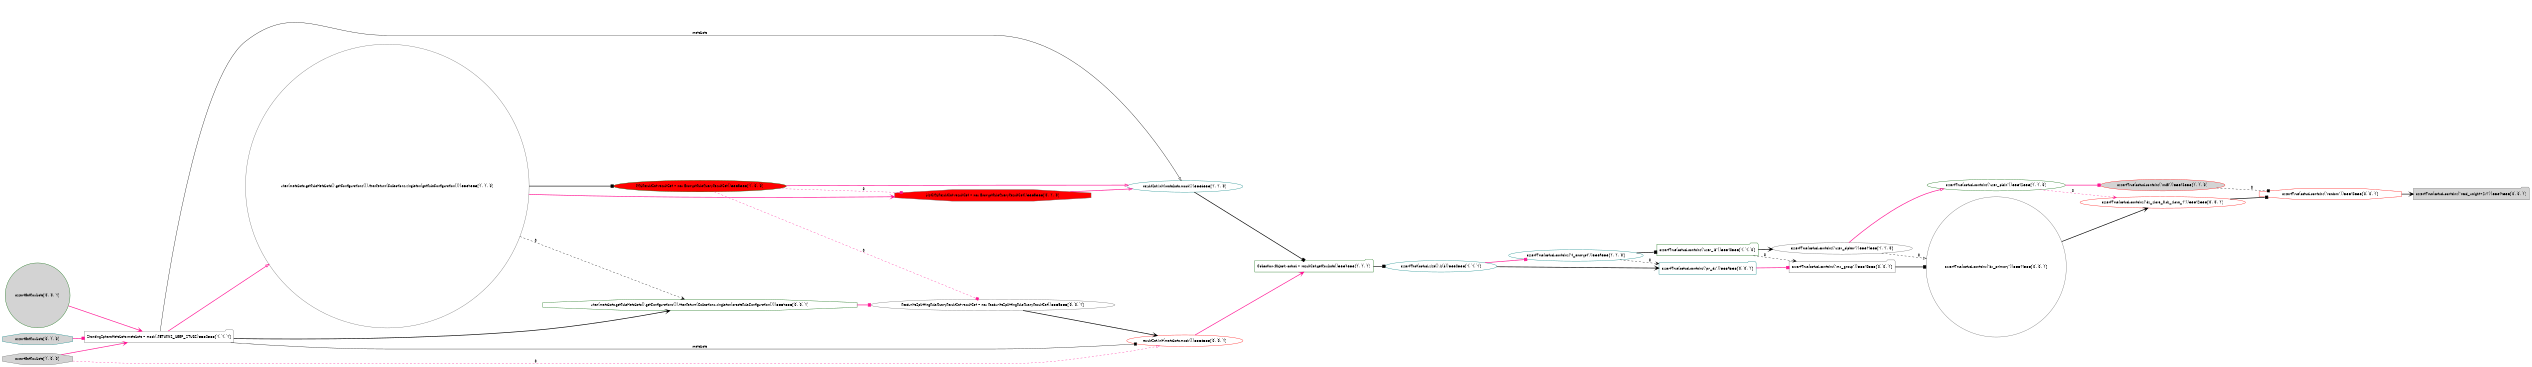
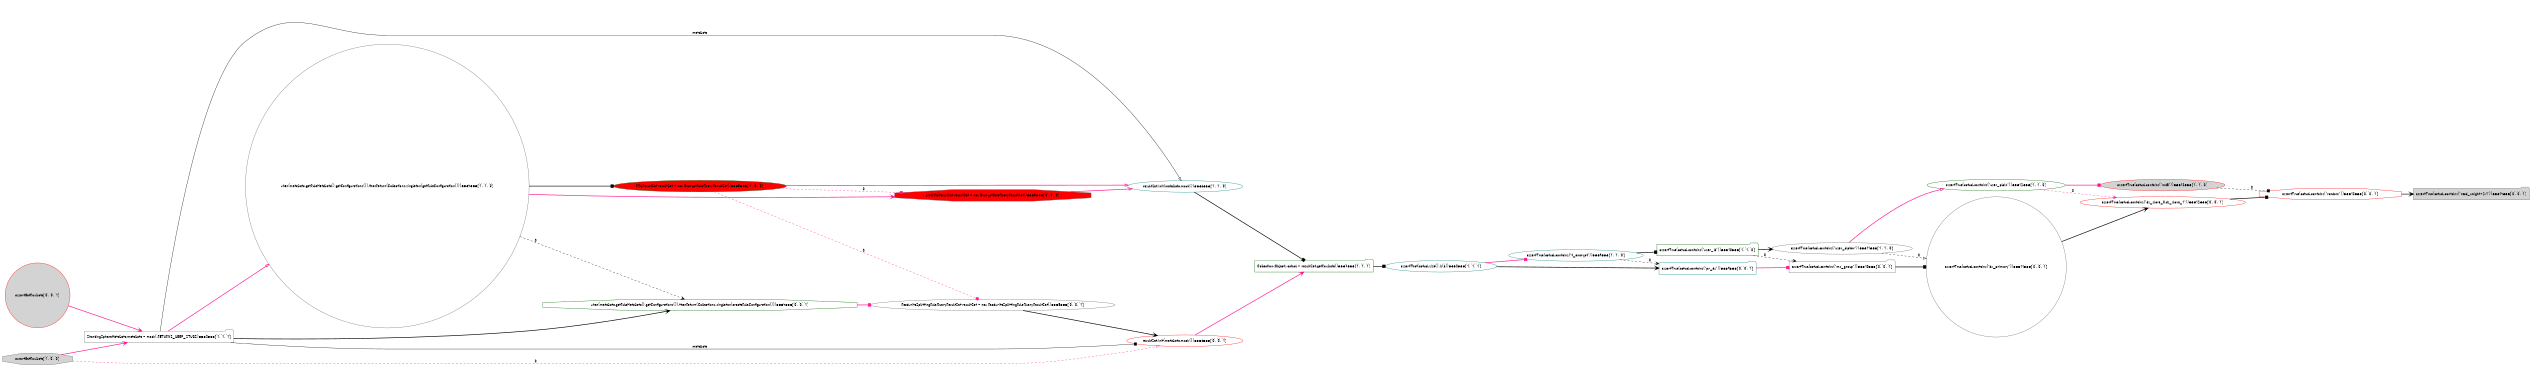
node "assertGetRowData['0', '0', '1']": color darkgreen -> red
node "assertGetRowData['0', '1', '0']": removed
